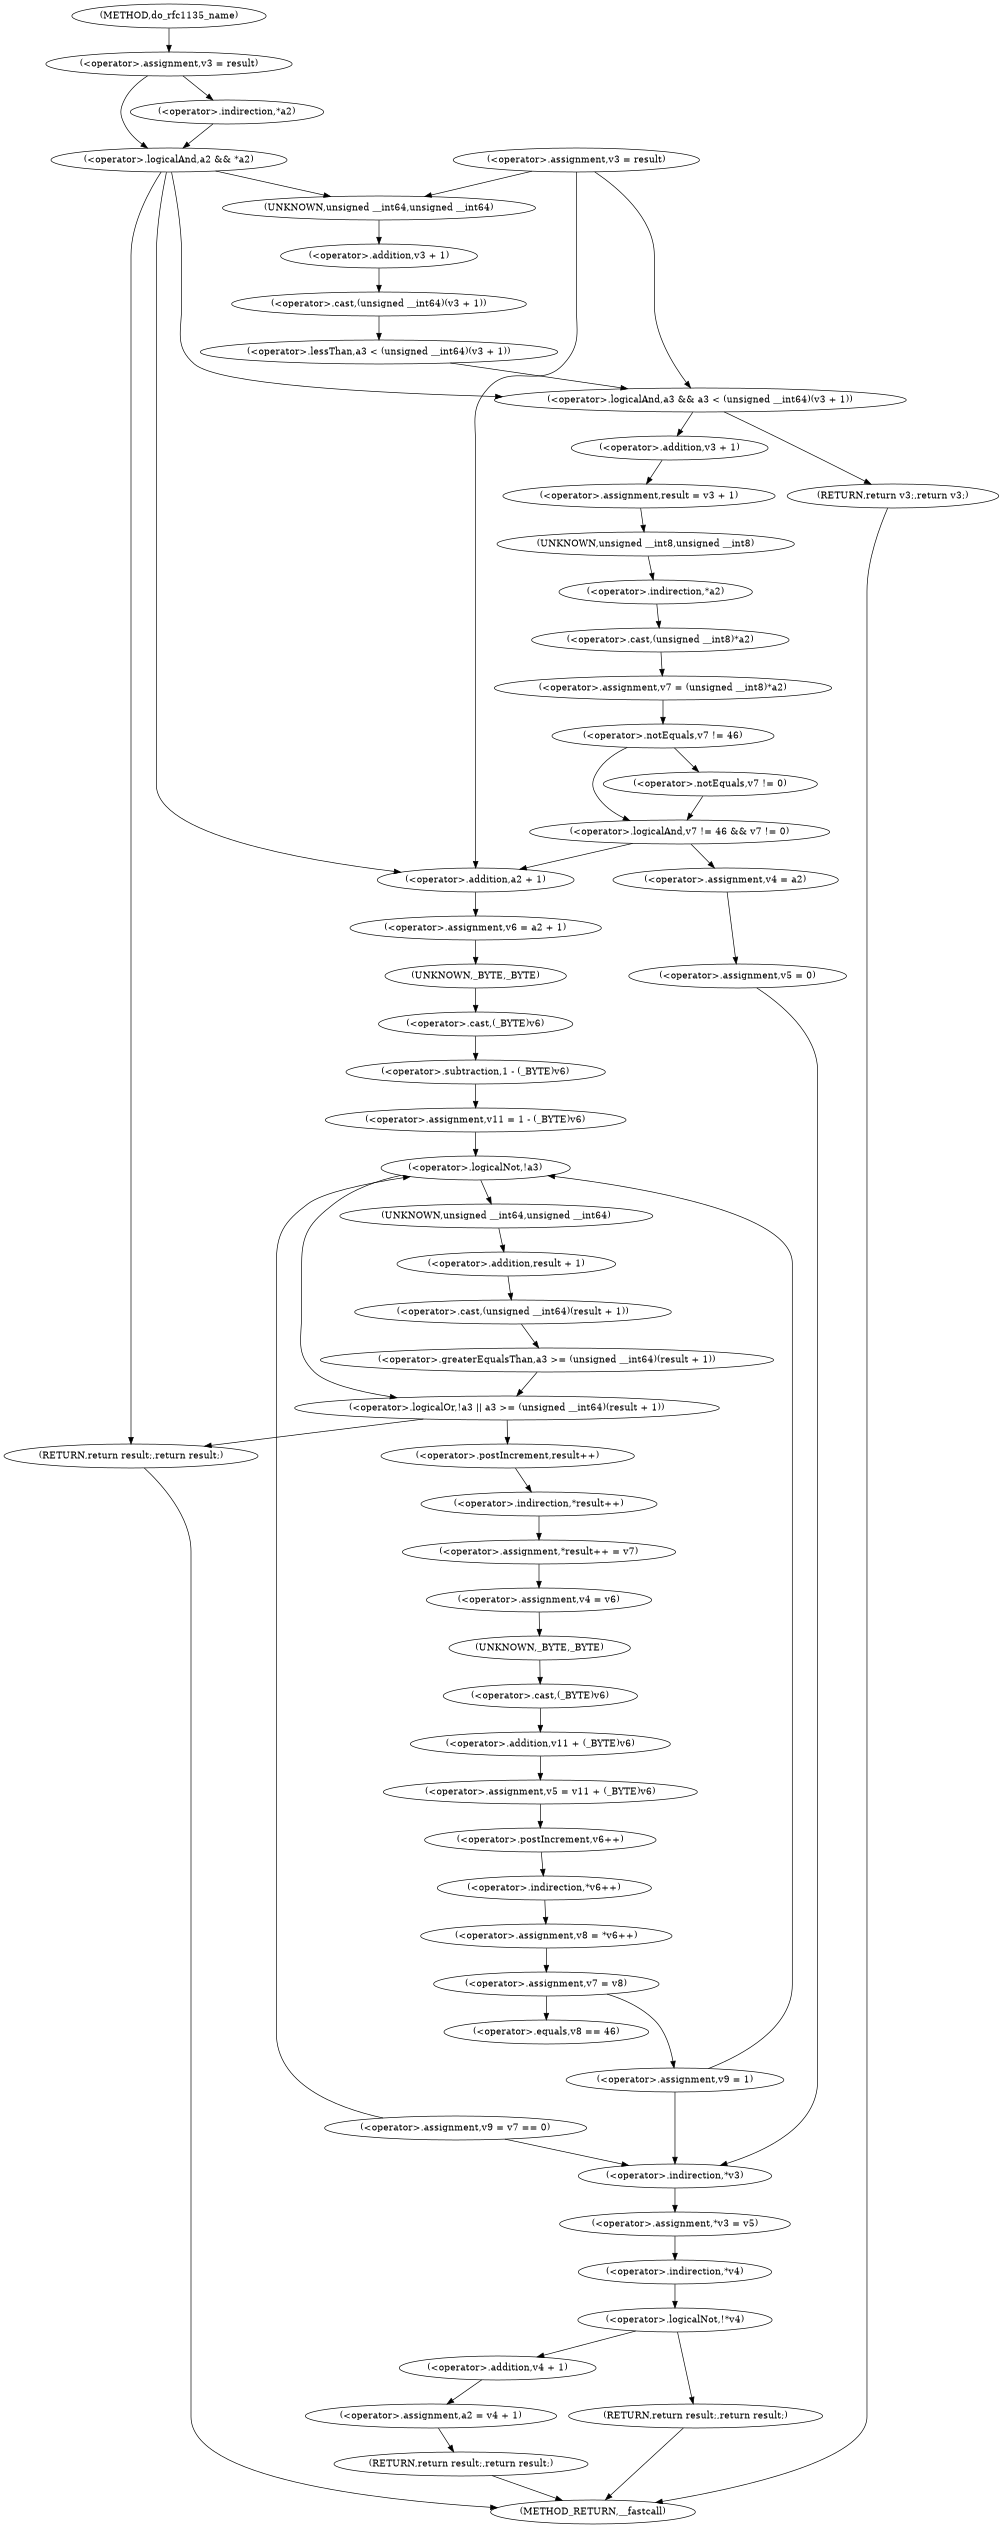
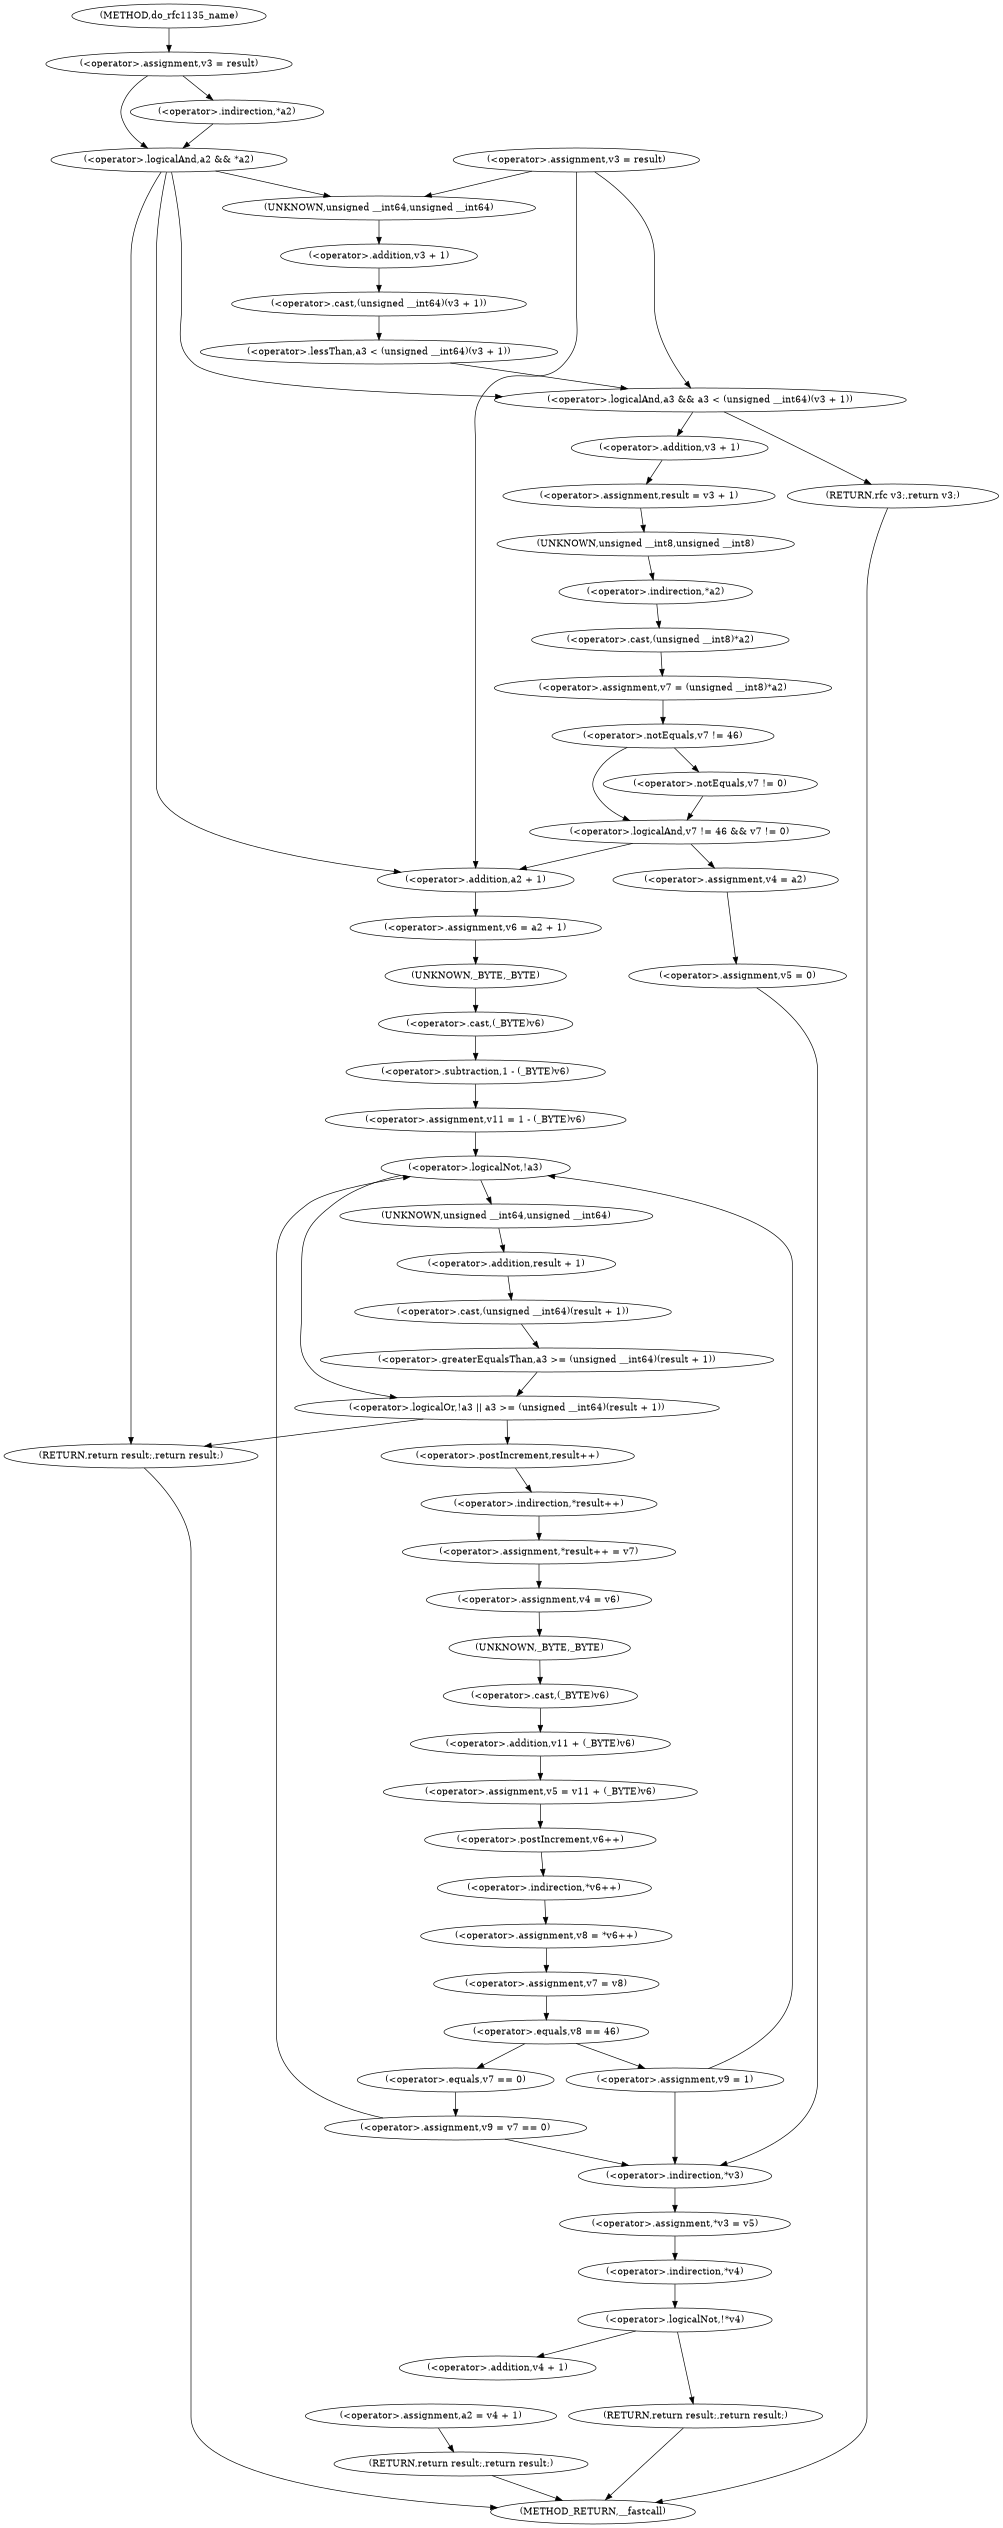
node "(RETURN,return v3;,return v3;)": label "(RETURN,return v3;,return v3;)" -> "(RETURN,rfc v3;,return v3;)"
edge "(<operator>.assignment,v7 = v8)" -> "(<operator>.assignment,v9 = 1)": now "(<operator>.equals,v8 == 46)" -> "(<operator>.assignment,v9 = 1)"
node "(<operator>.equals,v7 == 0)": added
edge "(<operator>.addition,v4 + 1)" -> "(<operator>.assignment,a2 = v4 + 1)": removed
